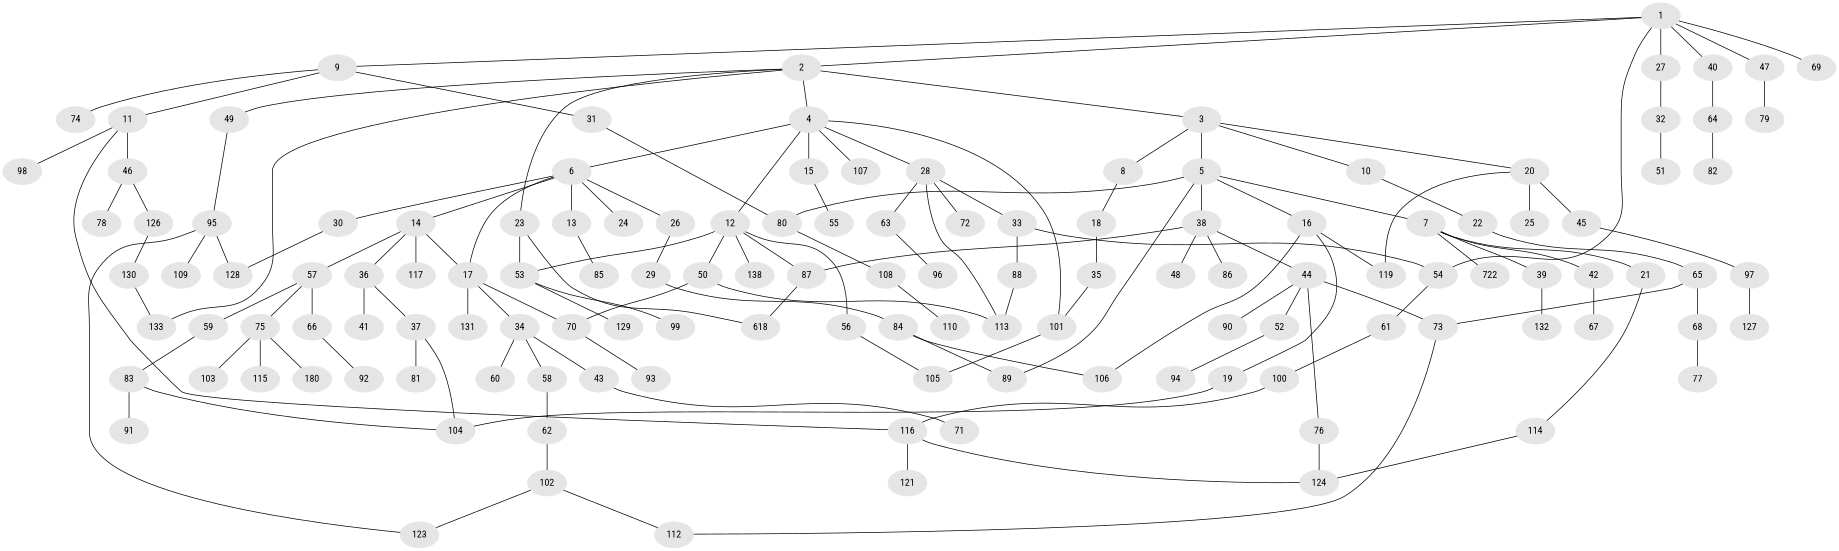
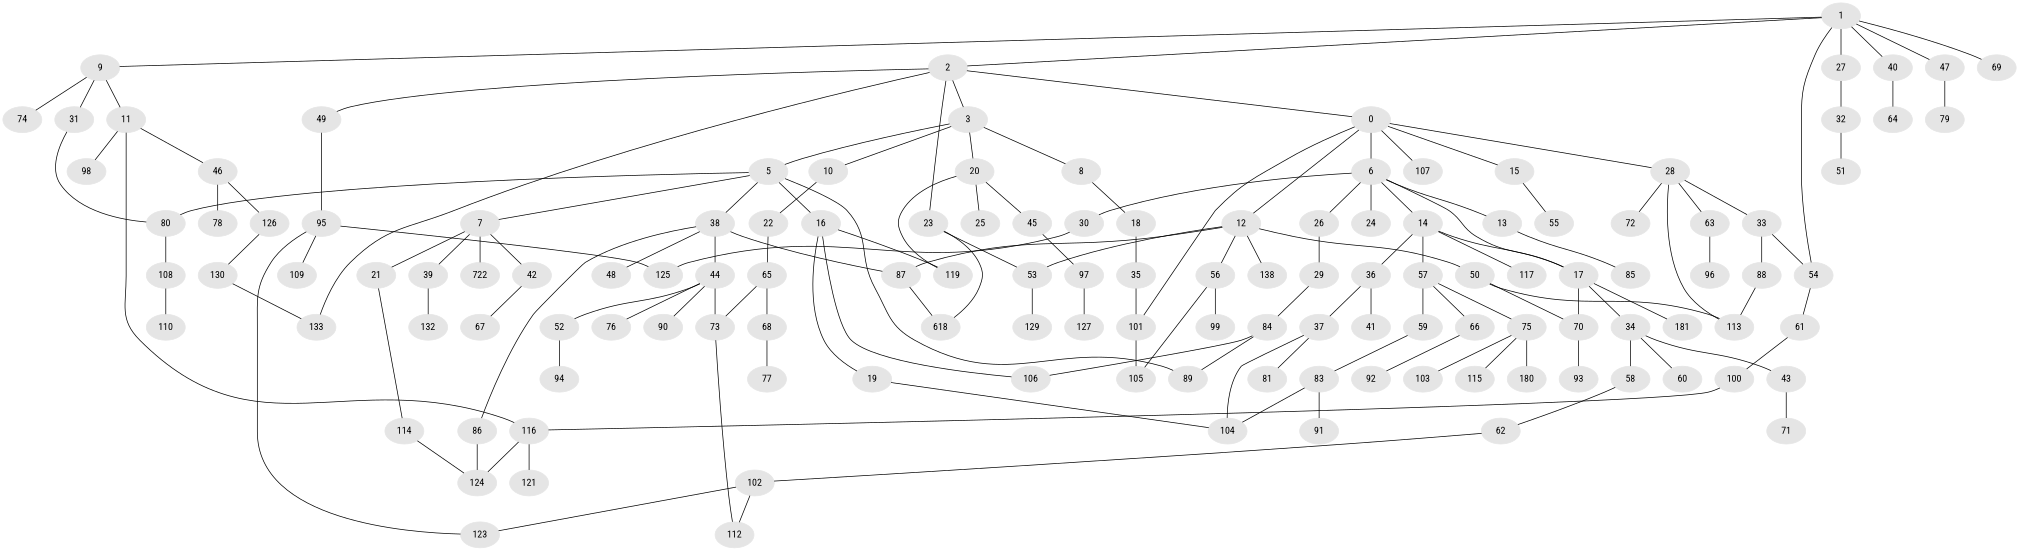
node "4": label "4" -> "0"
node "82": removed
node "128": label "128" -> "125"
edge "53" -- "99": now "56" -- "99"
node "131": label "131" -> "181"
edge "76" -- "124": now "86" -- "124"
